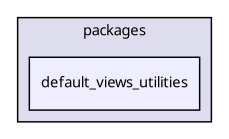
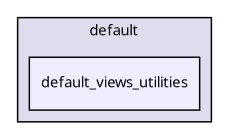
cluster "packages": label "packages" -> "default"
